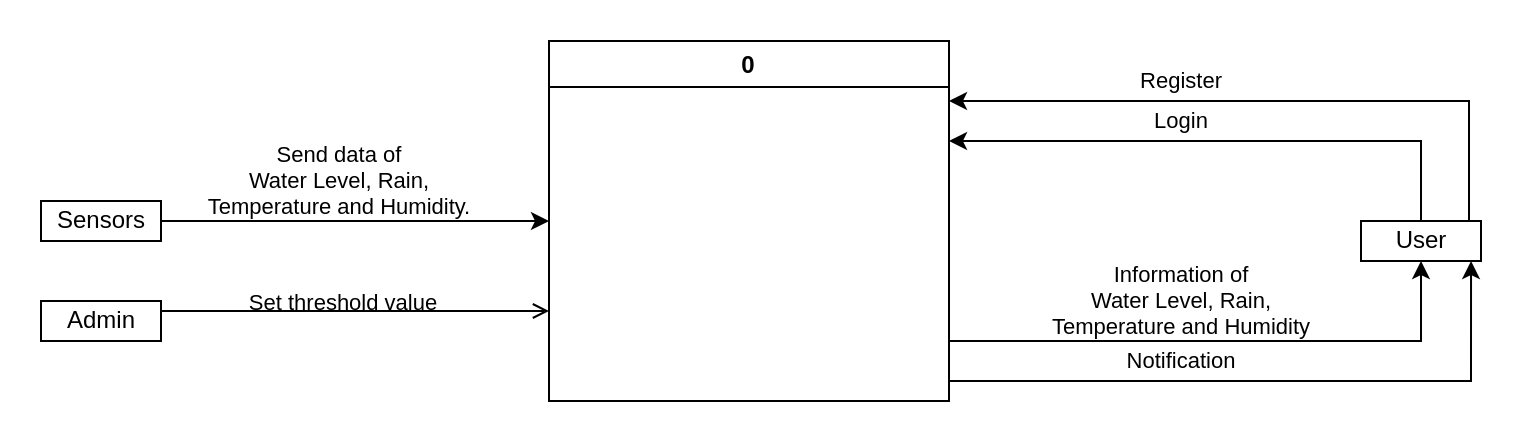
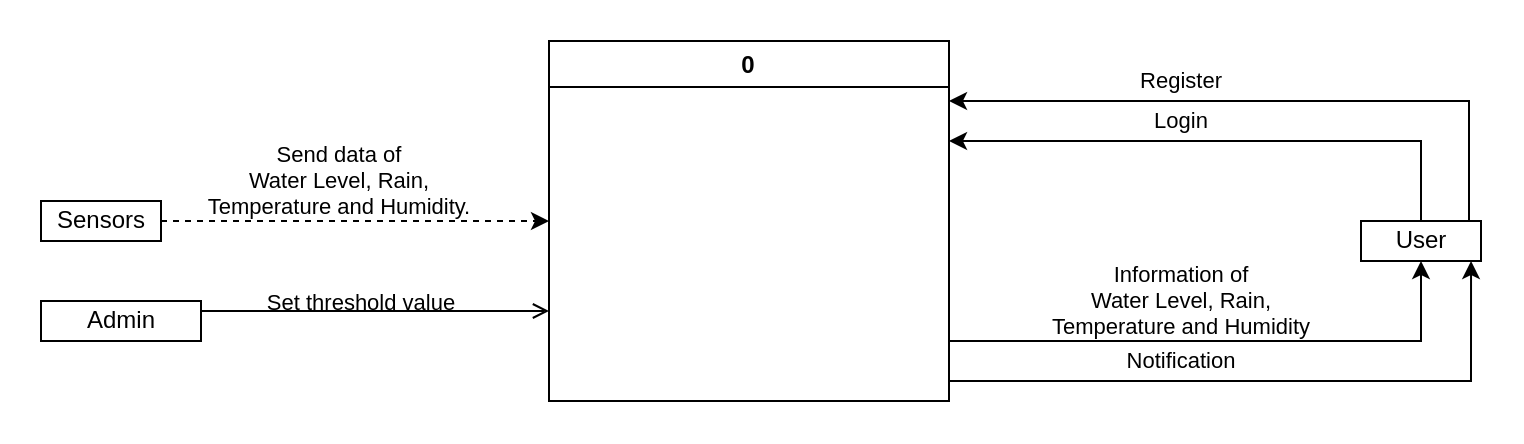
edge "Sensors" -> "0": style solid -> dashed
node "Admin": size 120x40 -> 160x40
